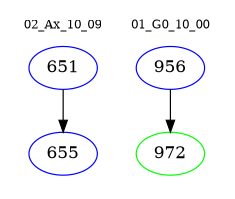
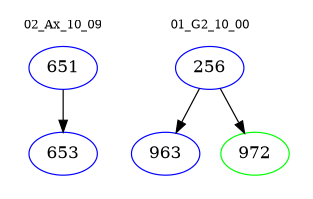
cluster "01_G0_10_00": label "01_G0_10_00" -> "01_G2_10_00"
node "956": label "956" -> "256"
node "655": label "655" -> "653"
node "963": added
